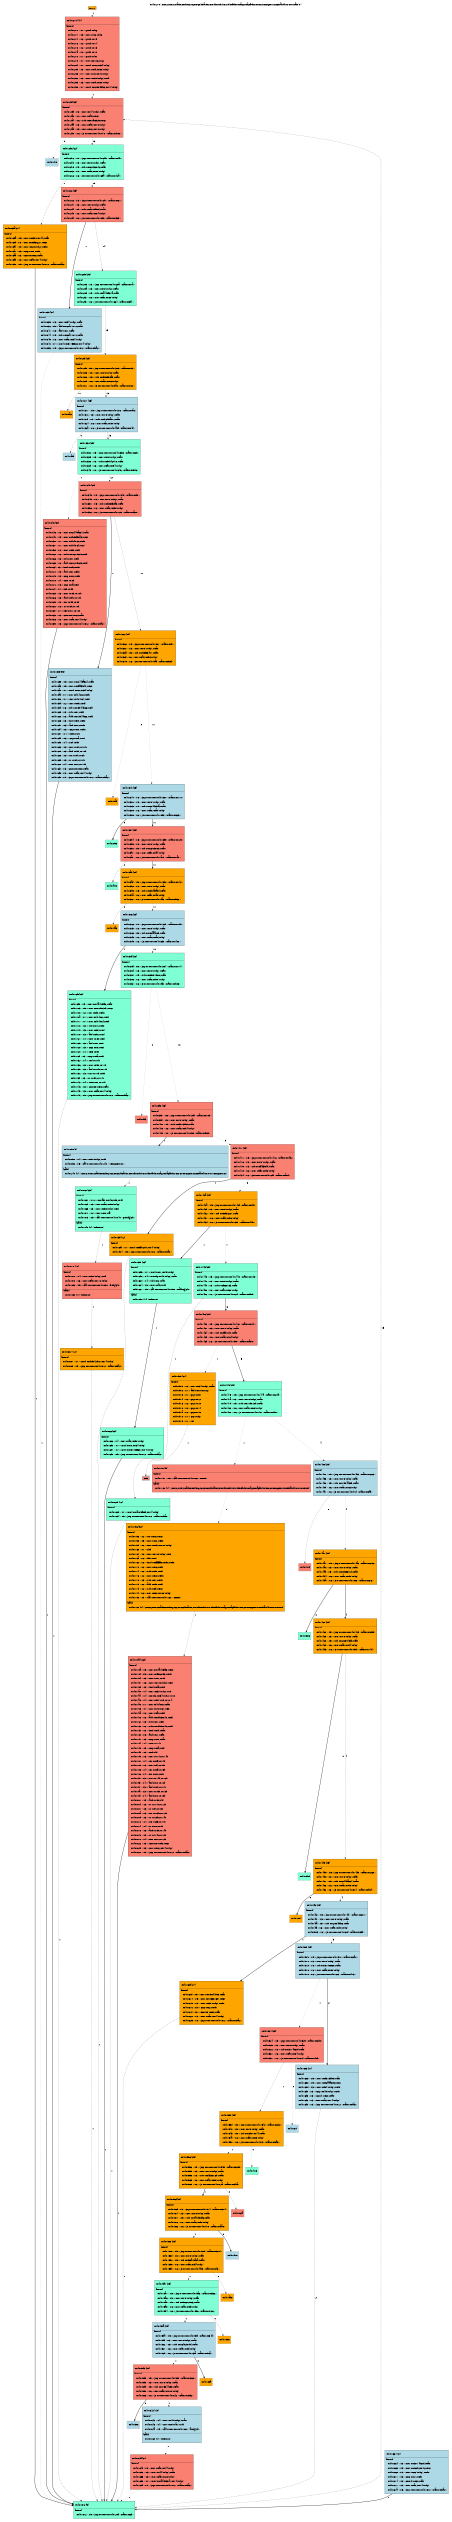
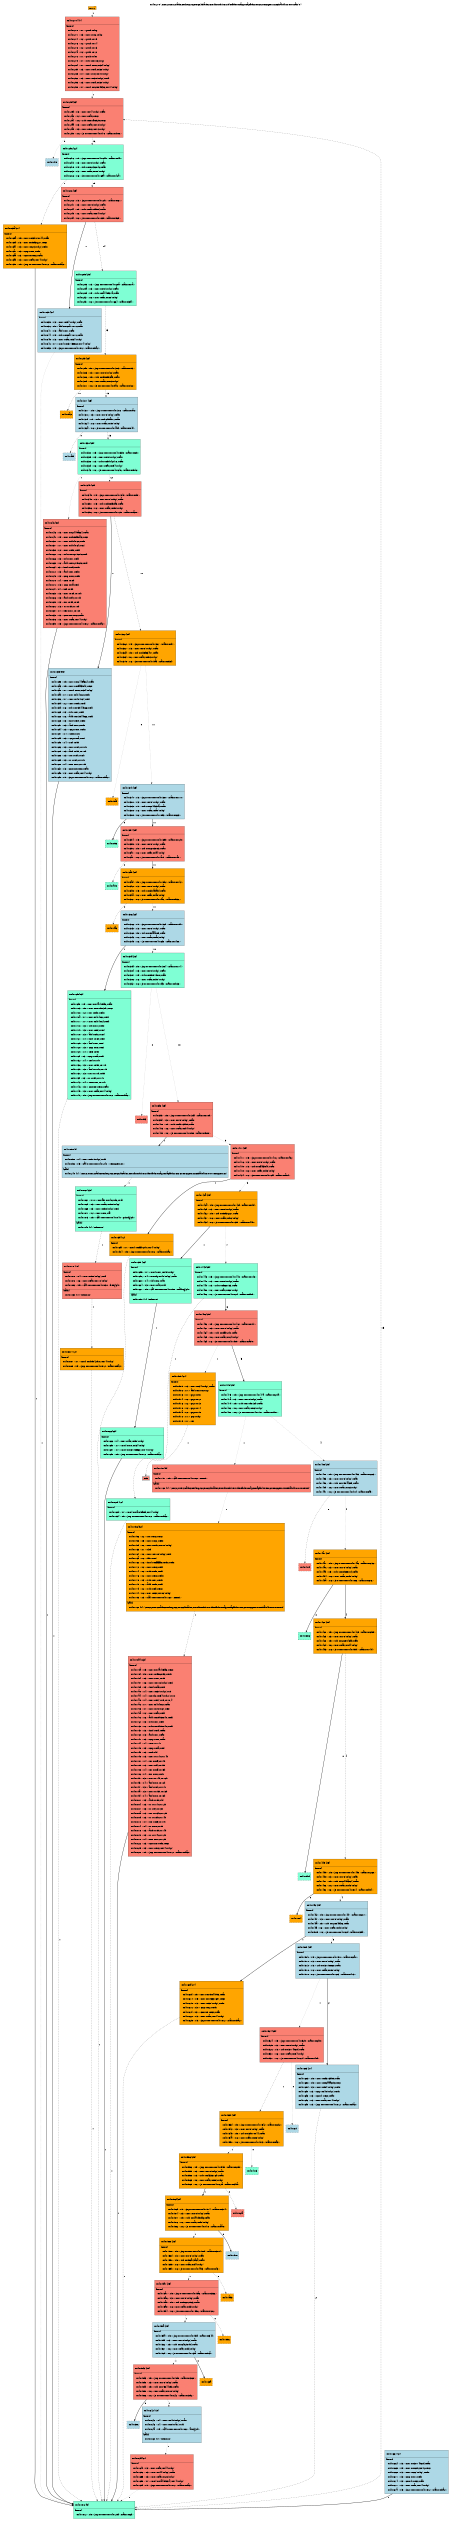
node "0x4015a1 [25]": fillcolor aquamarine -> salmon
